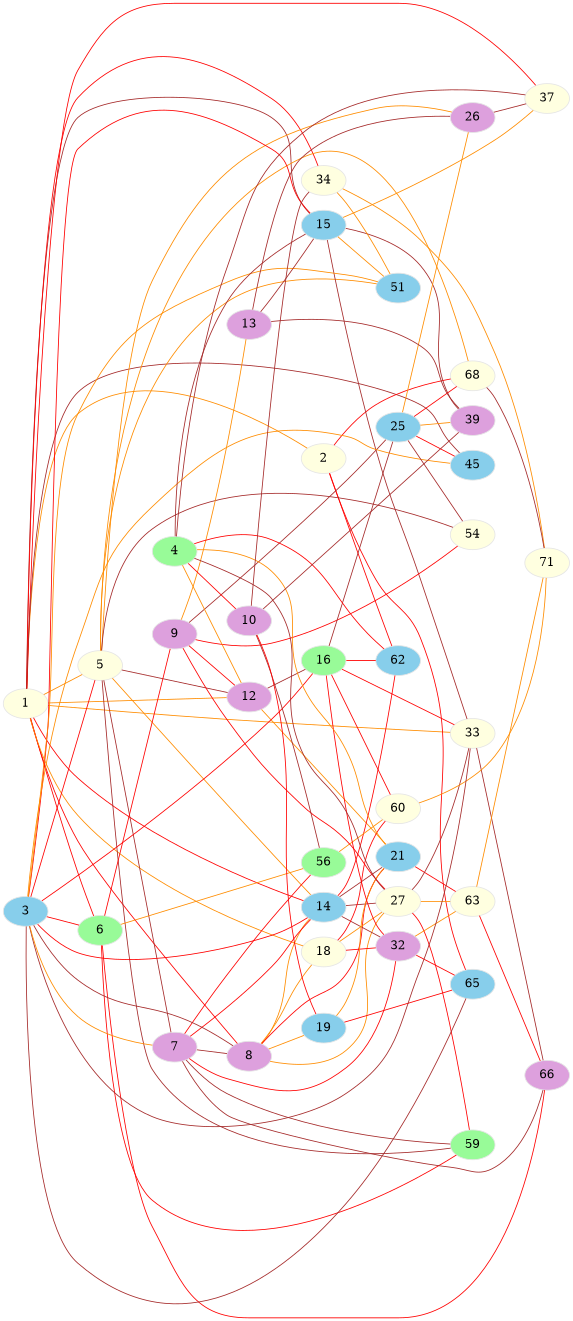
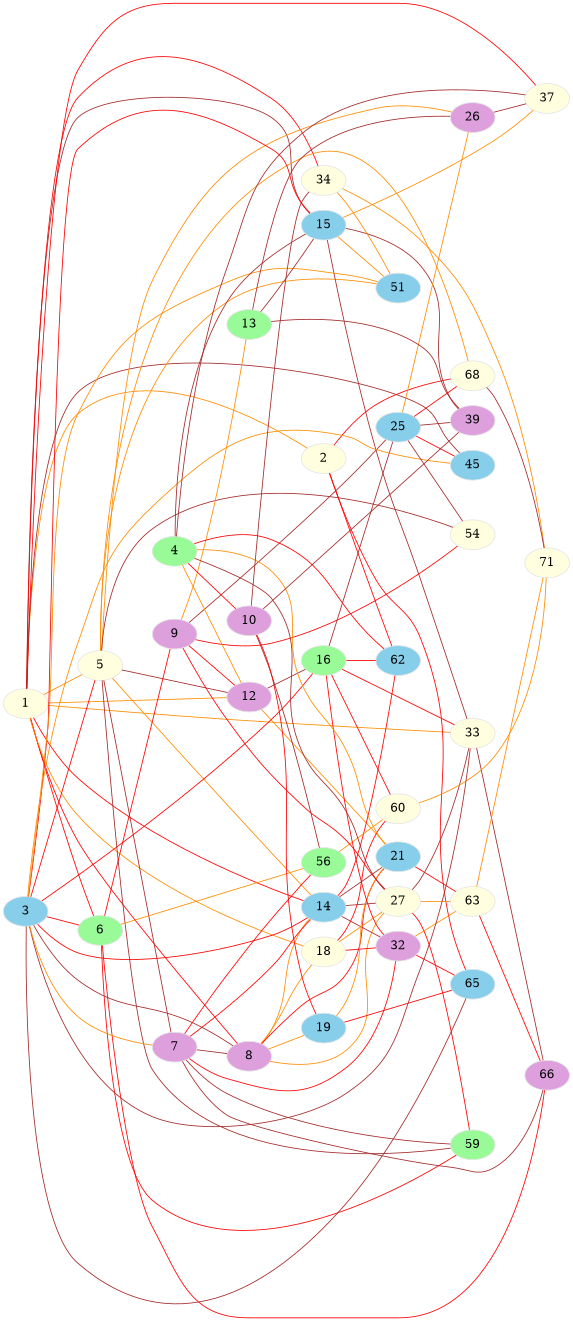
node "13": fillcolor plum -> palegreen
edge "39" -- "25": color darkorange -> brown
